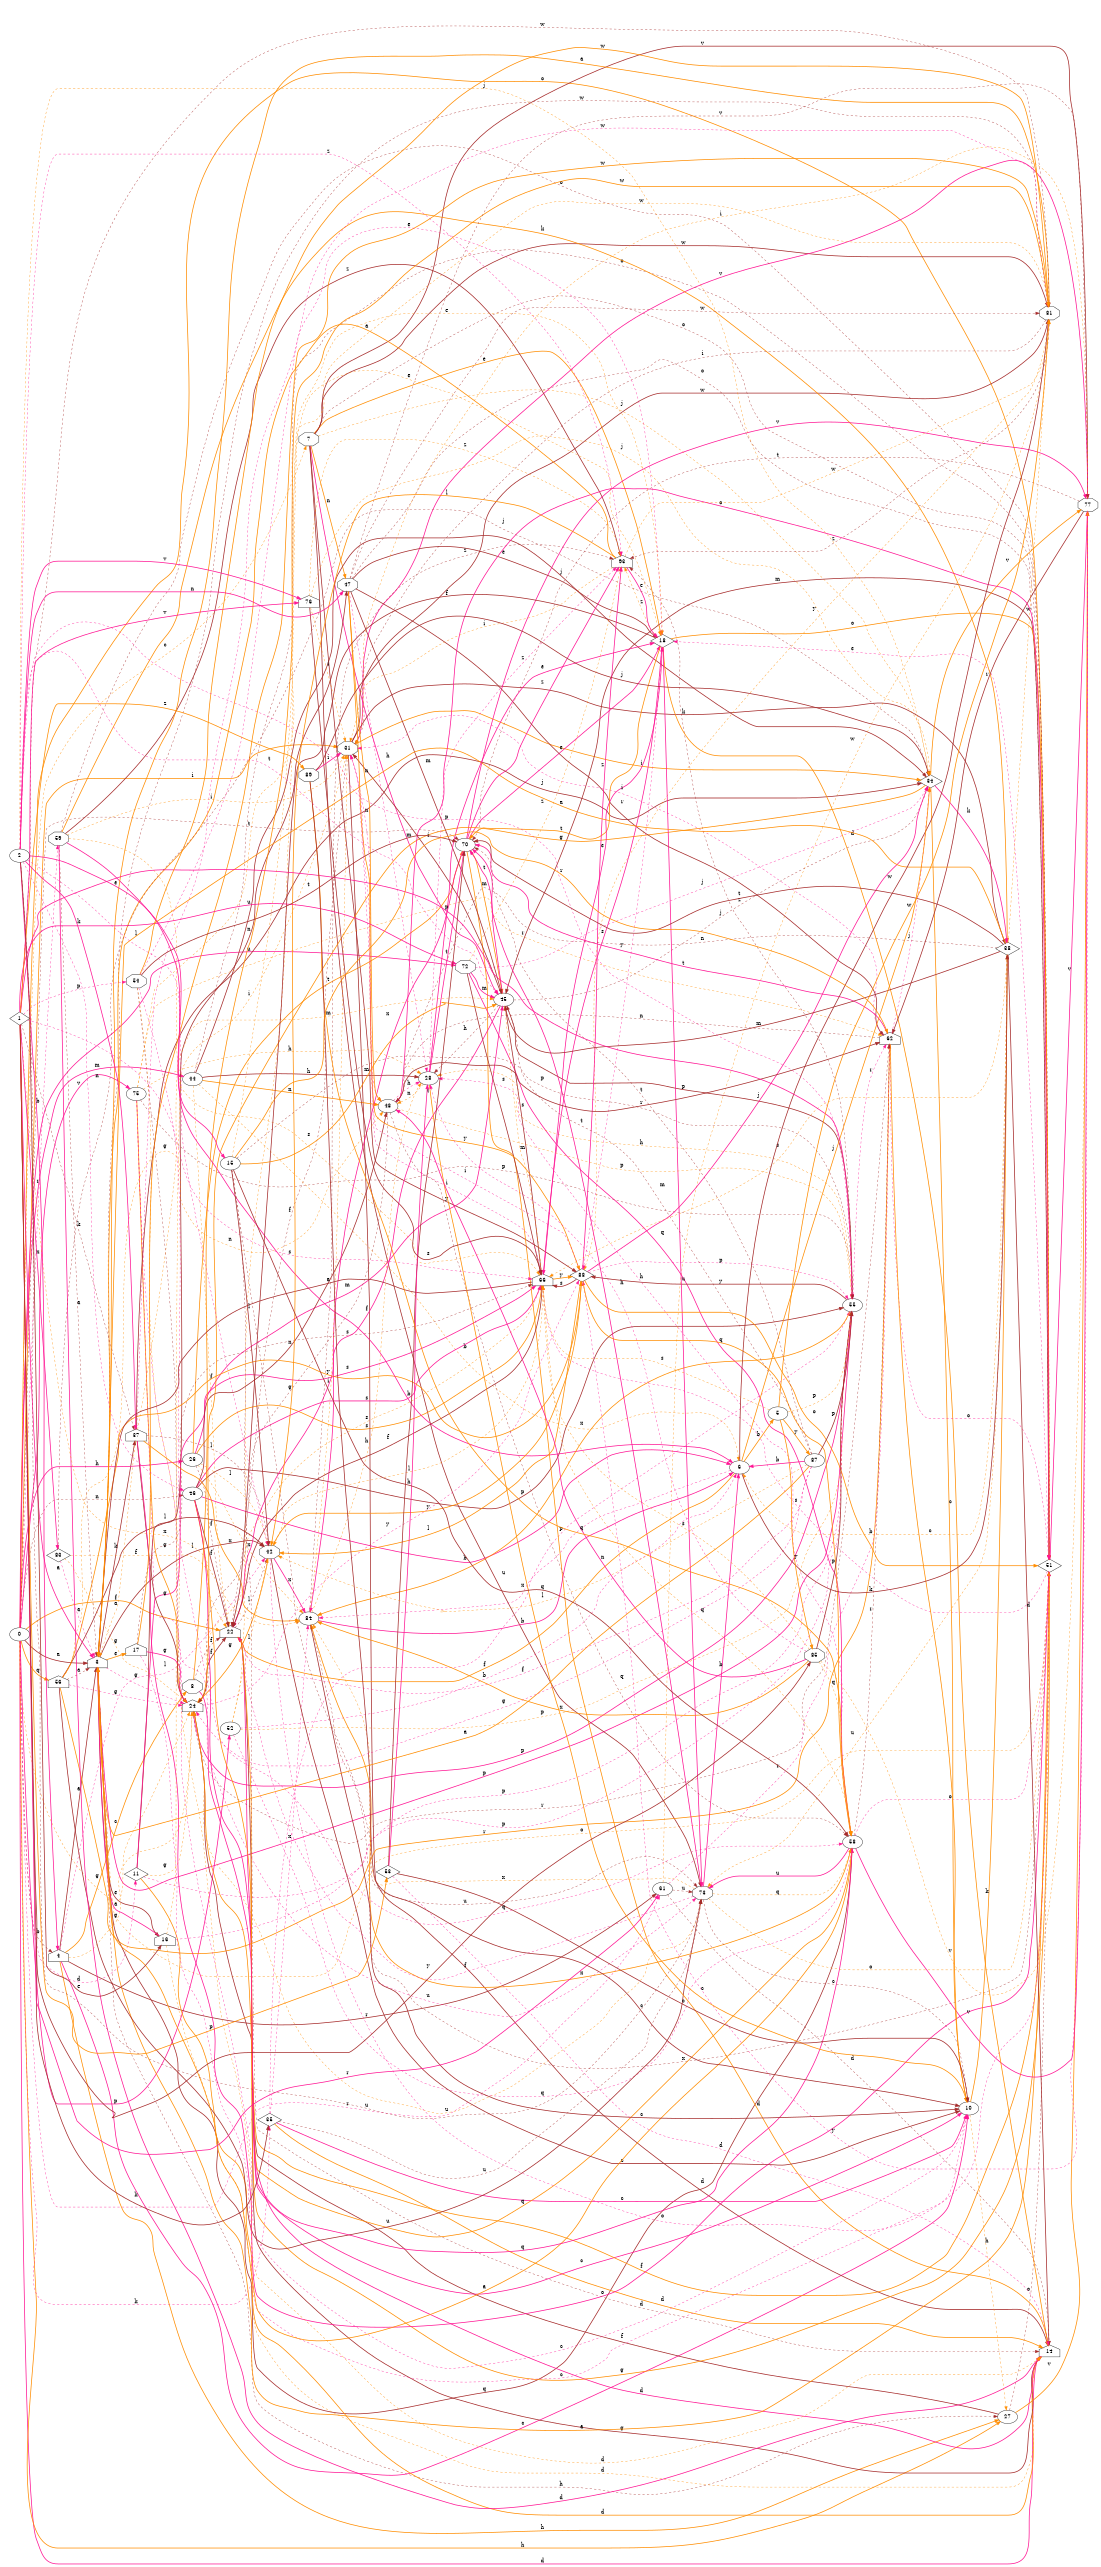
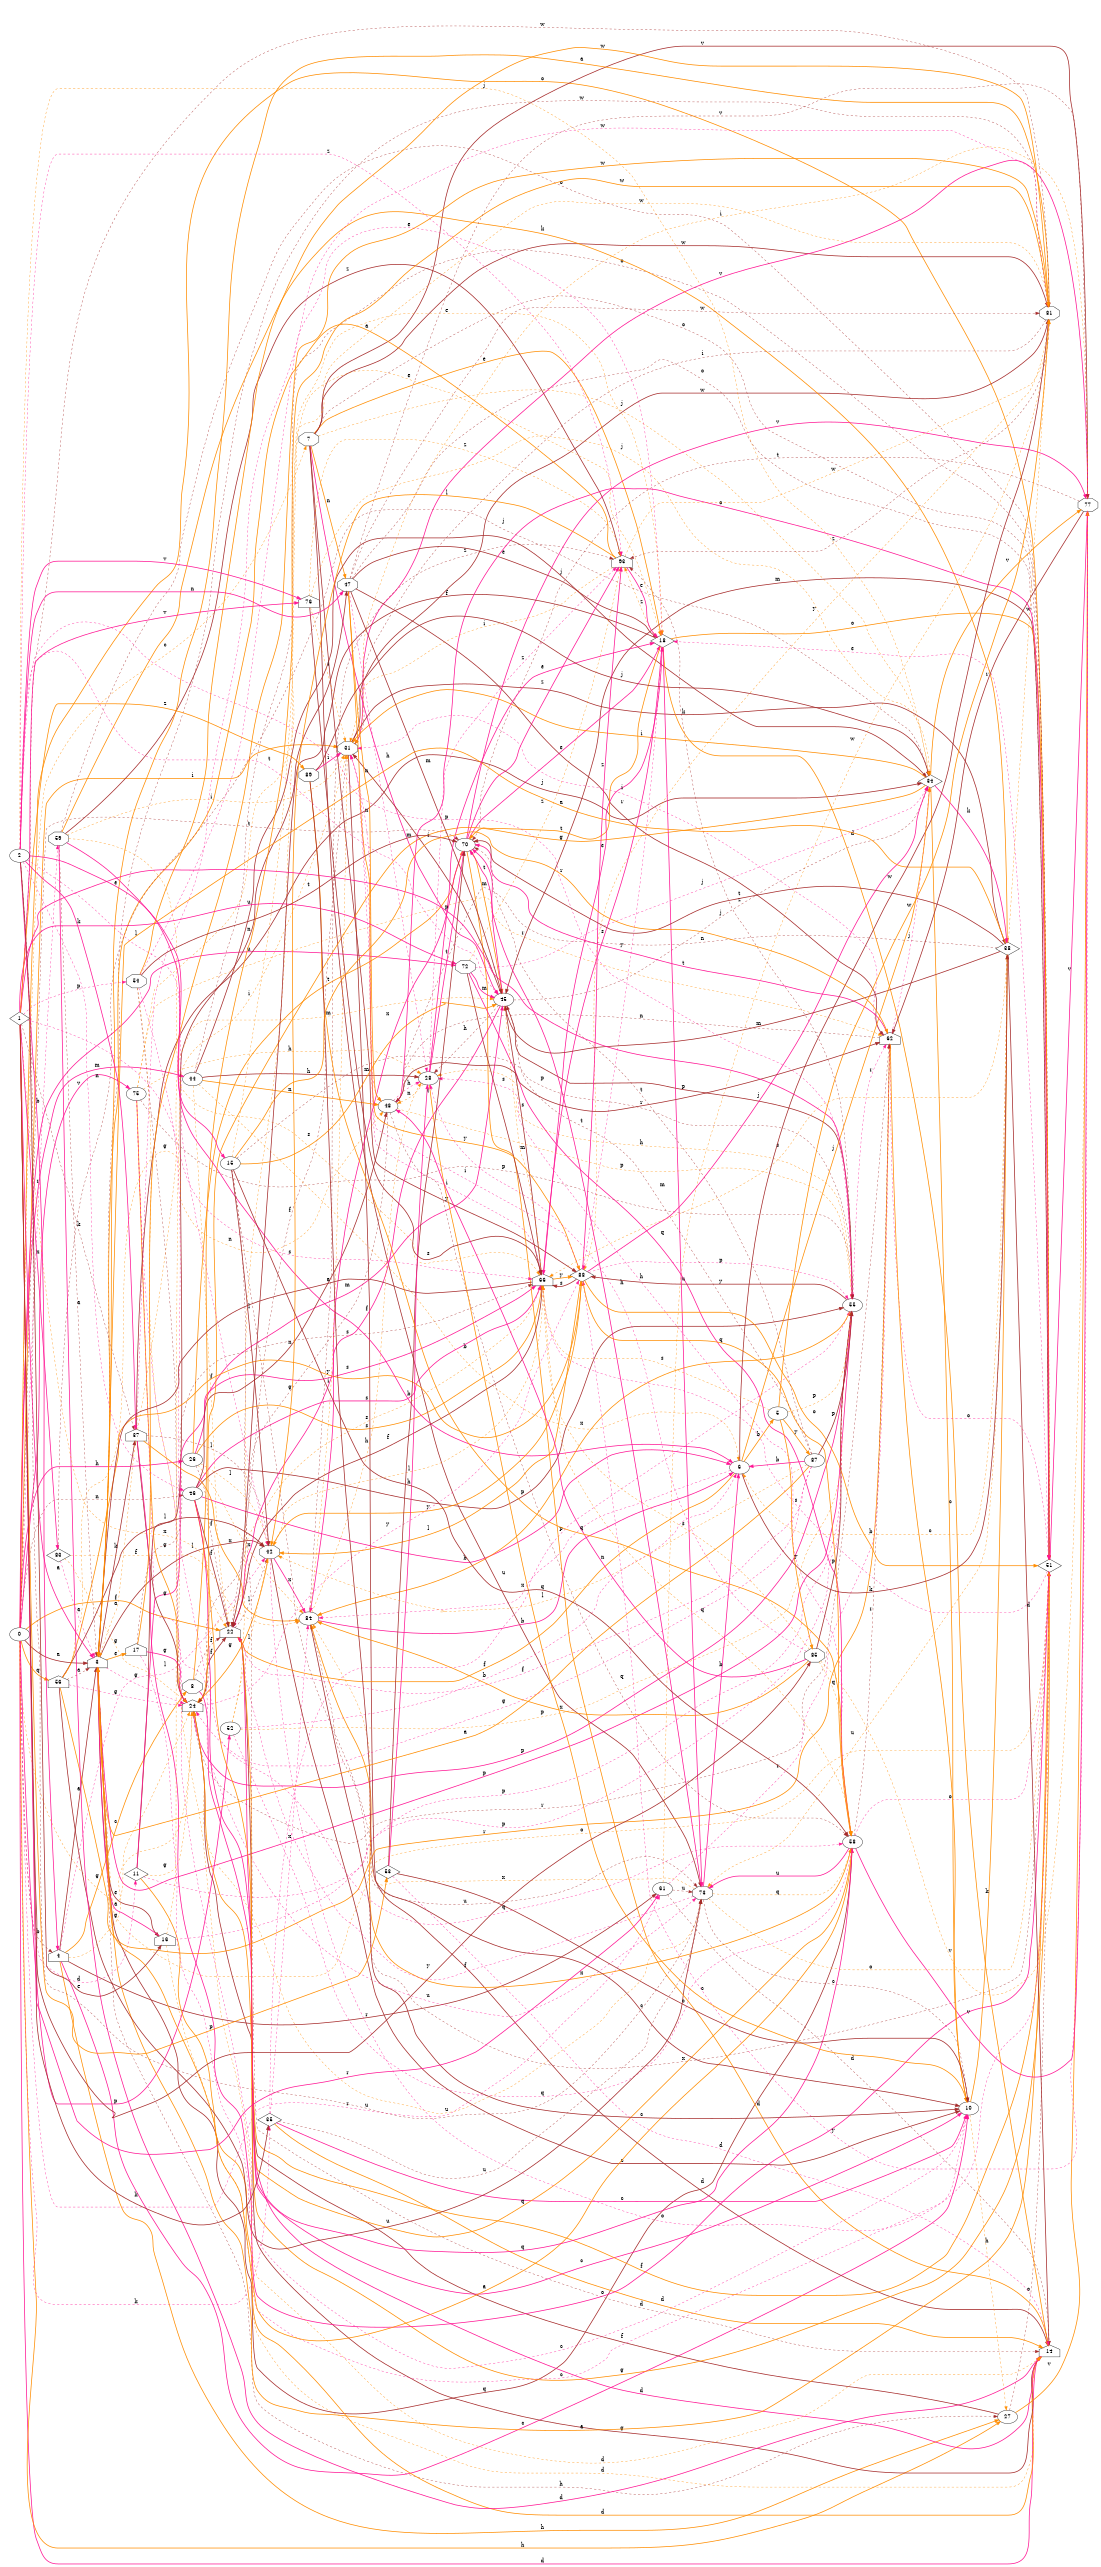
edge "31" -> "34": reversed
